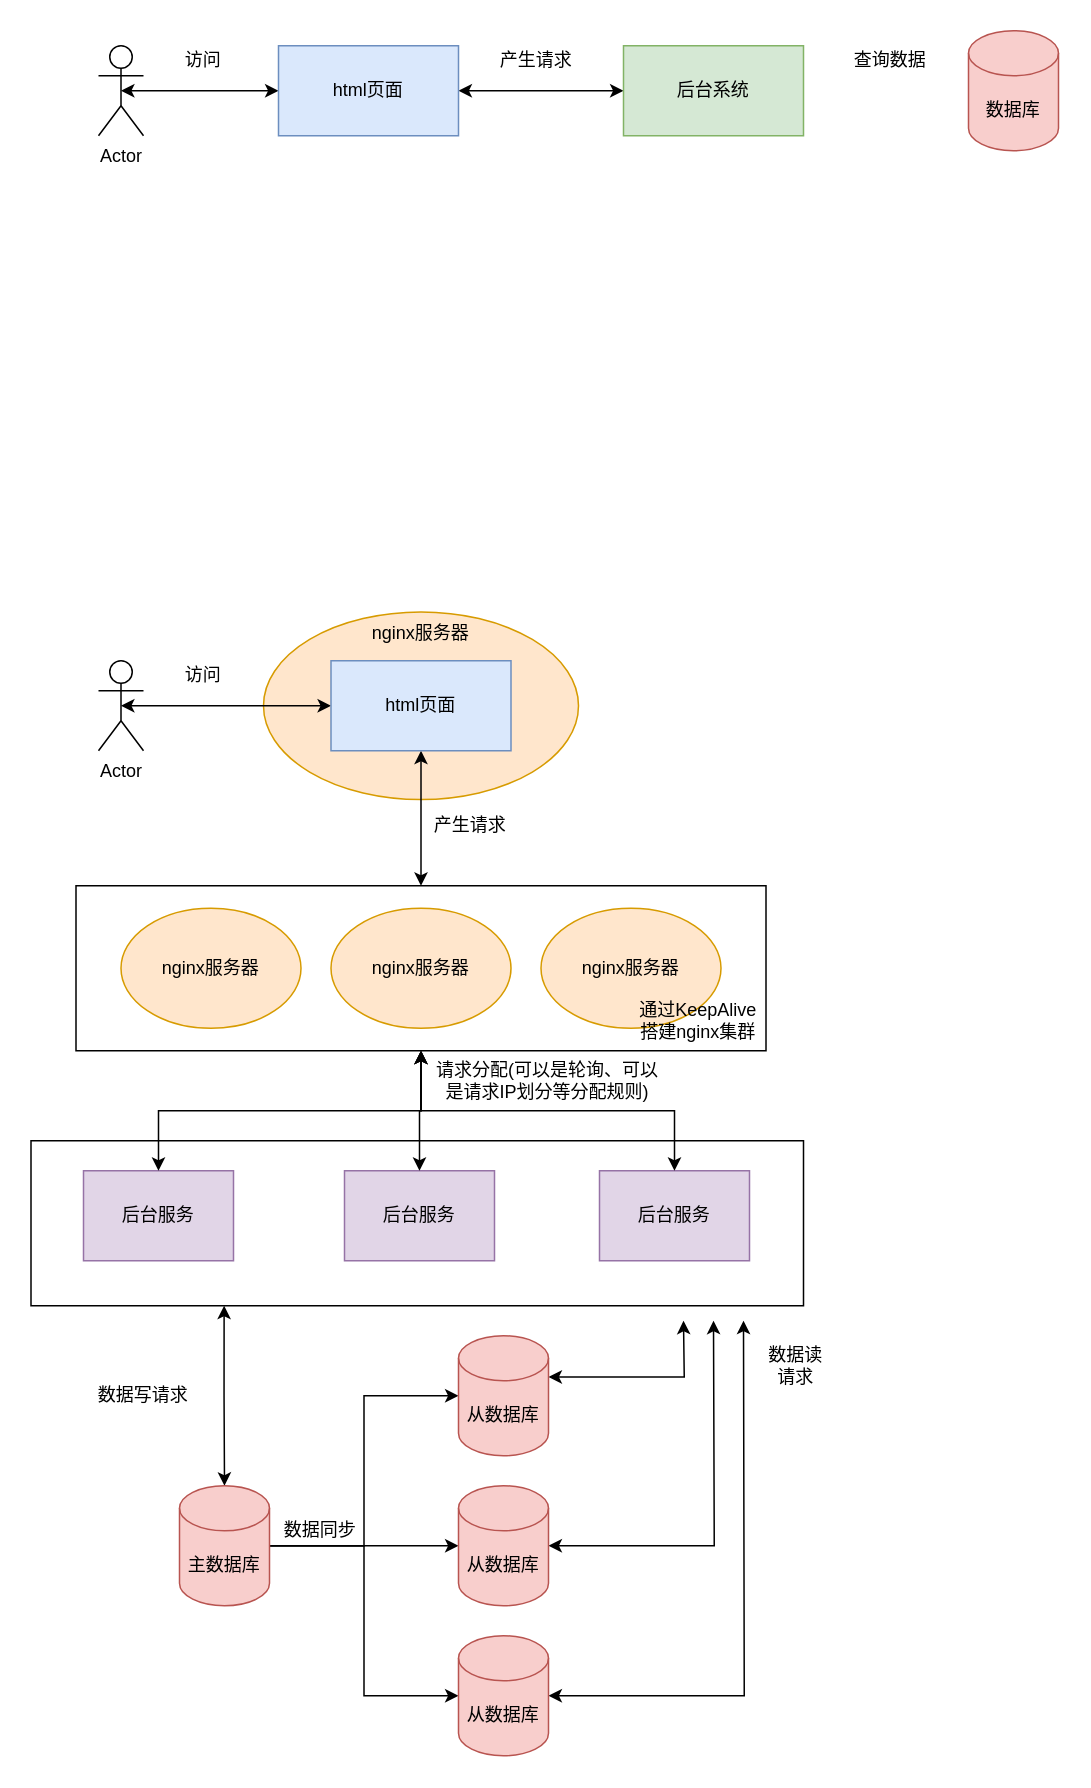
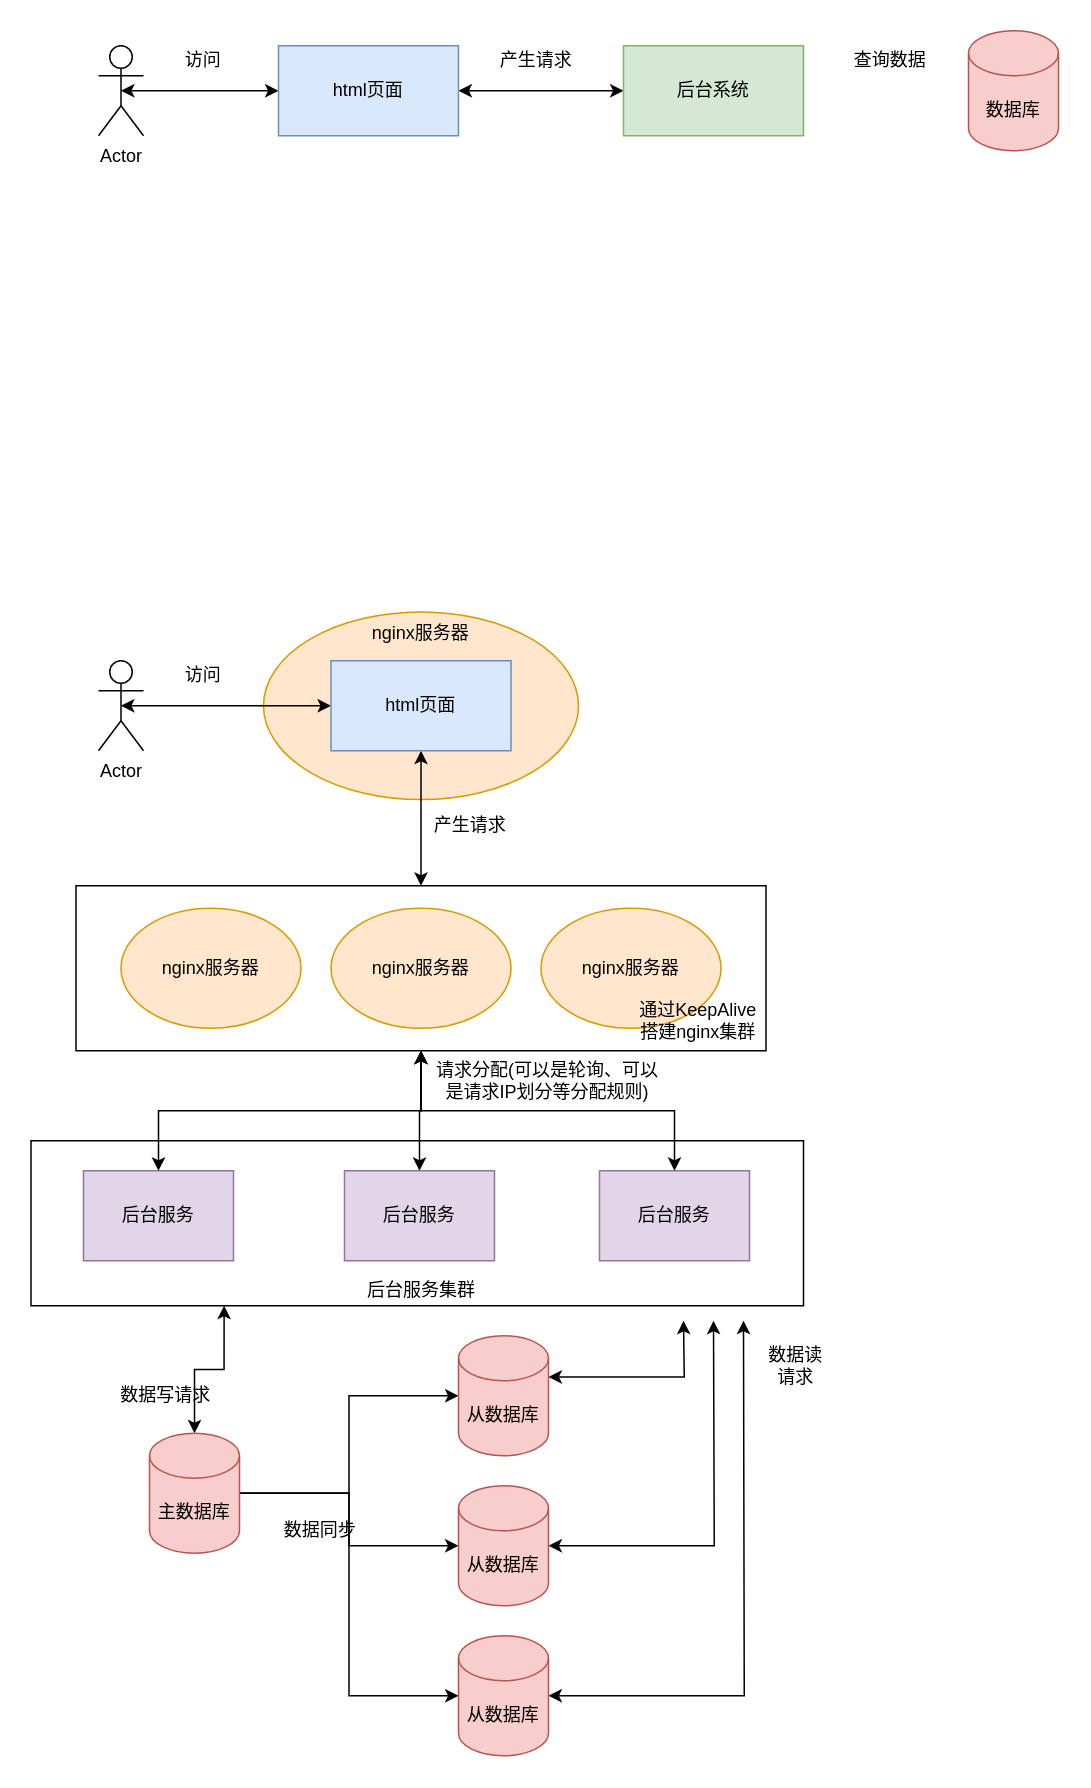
node "后台服务集群": added
node "数据写请求": moved (143, 1396) -> (166, 1396)
node "主数据库": moved (224, 1546) -> (194, 1493)
